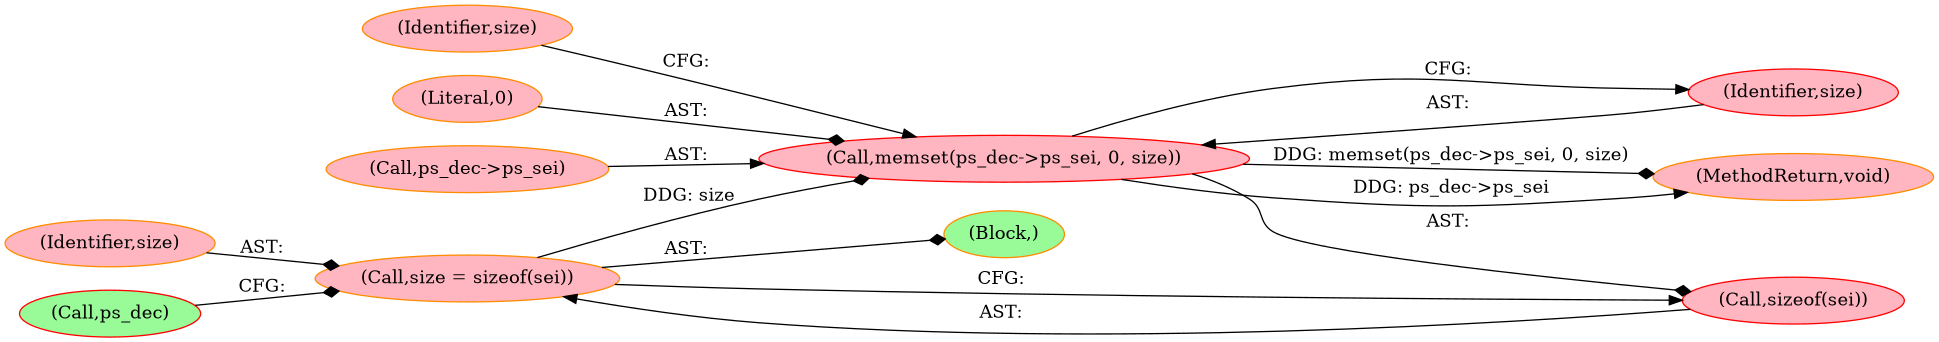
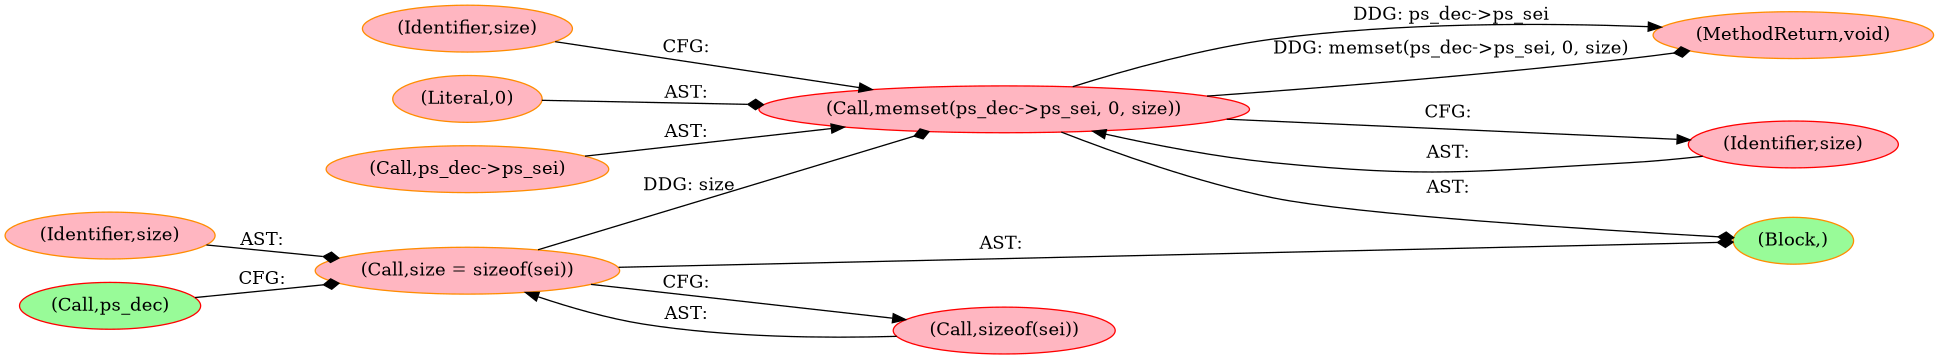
edge "(Call,memset(ps_dec->ps_sei, 0, size))" -> "(Call,sizeof(sei))": now "(Call,memset(ps_dec->ps_sei, 0, size))" -> "(Block,)"
